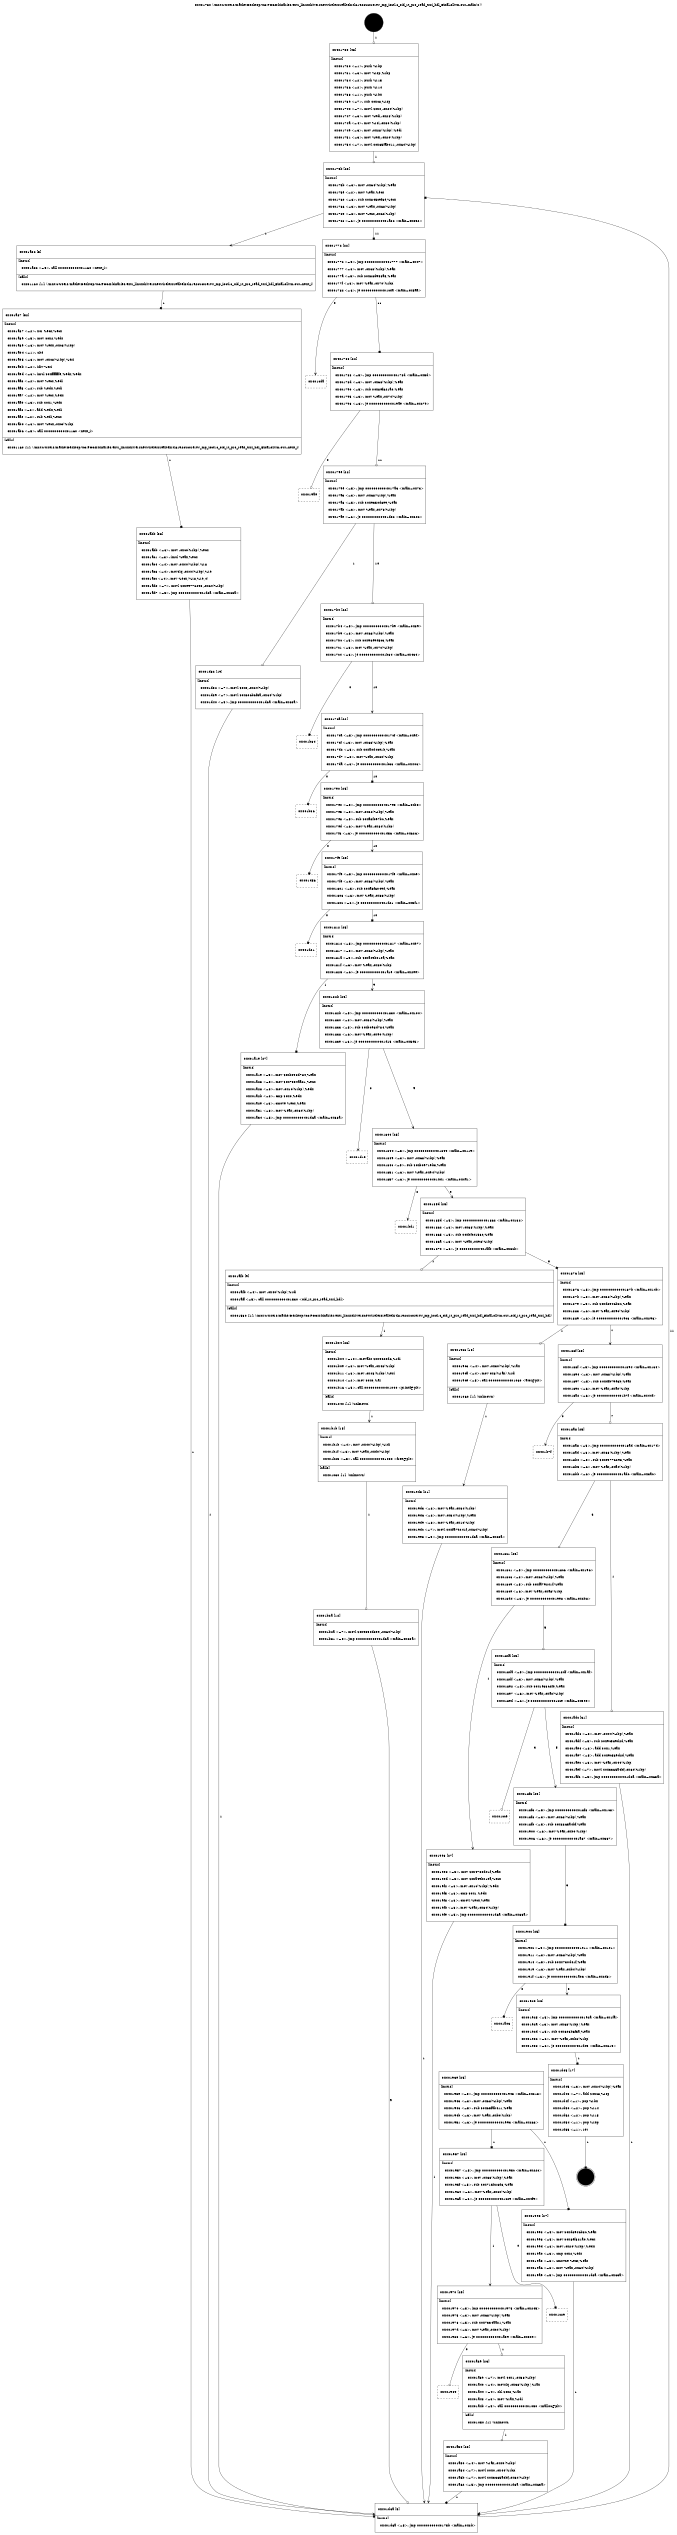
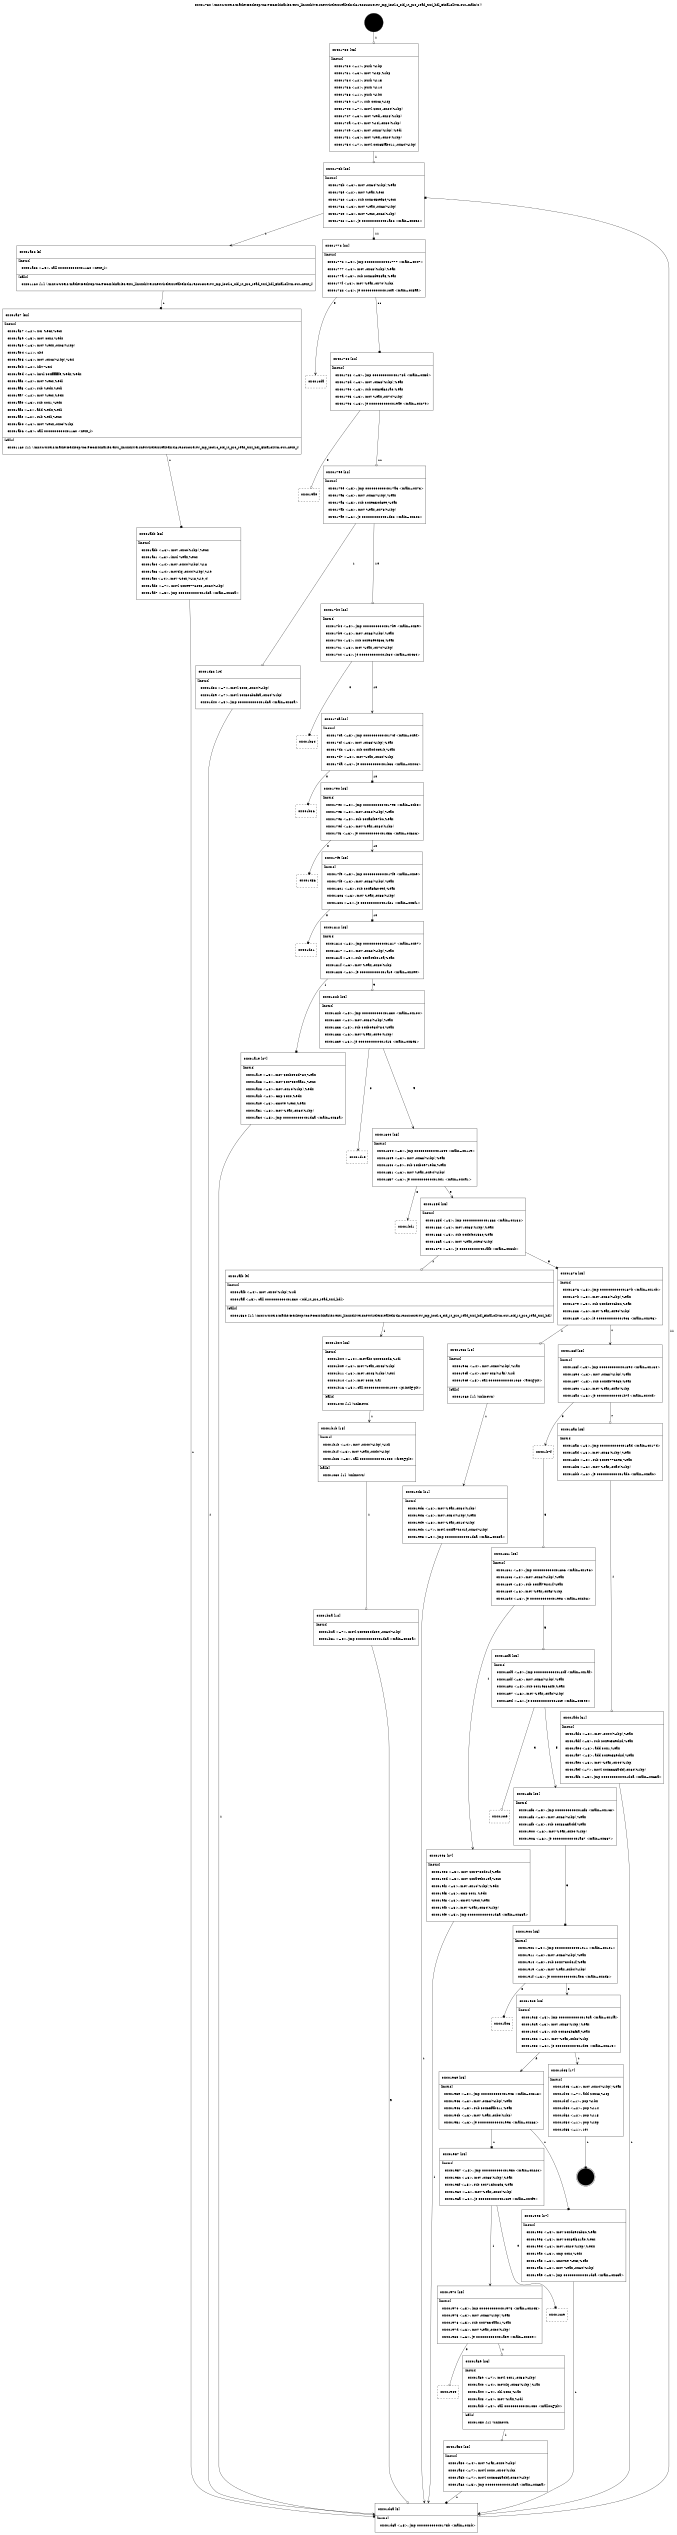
edge "0x401812 [25]" -> "0x40182b [25]": arrowhead vee -> odot
edge "0x4018a8 [25]" -> "0x4018c1 [25]": now "0x401b7f" -> "0x4018c1 [25]"
edge "0x401925 [25]" -> "0x401d45 [17]": arrowhead box -> vee
edge "0x401925 [25]" -> "0x40193e [25]": added, label "2"
edge "0x401adc [31]" -> "0x401d6a [5]": arrowhead box -> vee
